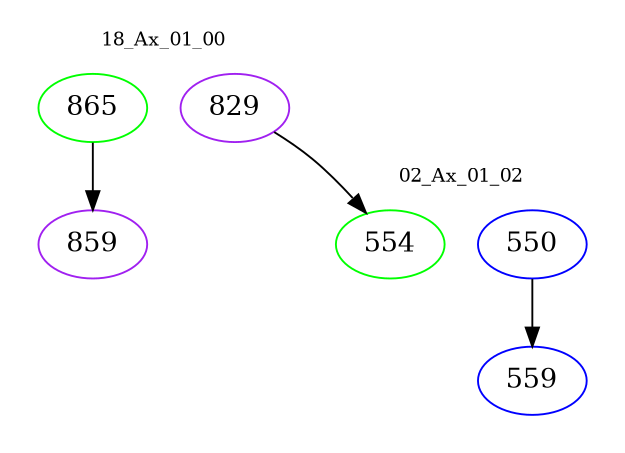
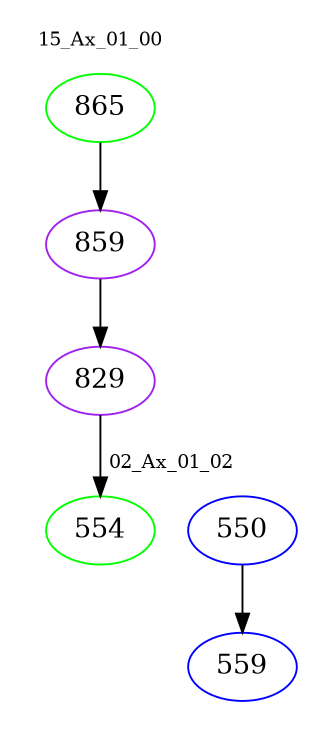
cluster "18_Ax_01_00": label "18_Ax_01_00" -> "15_Ax_01_00"
edge "859" -> "829": added
